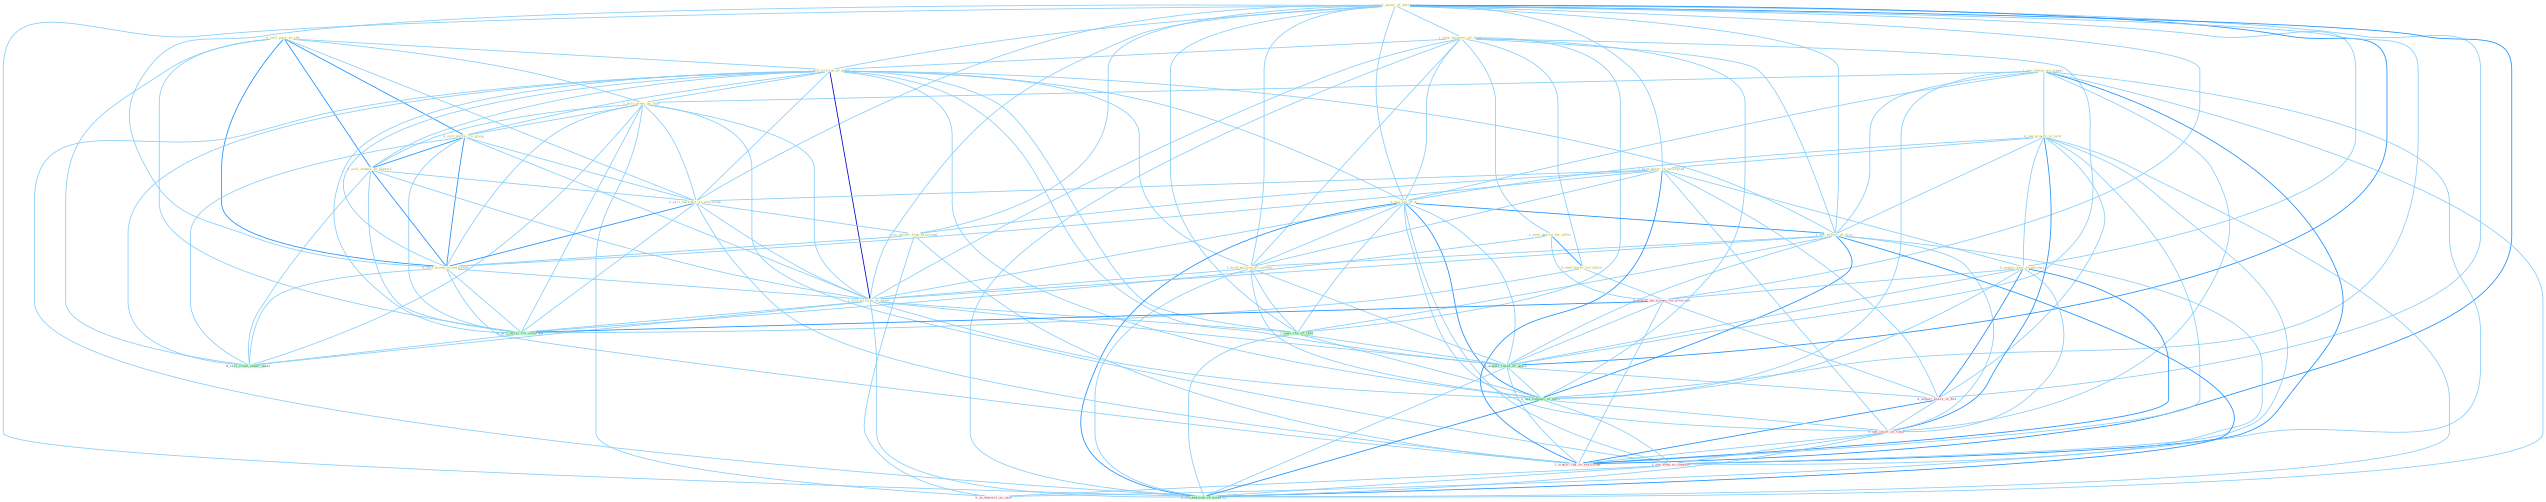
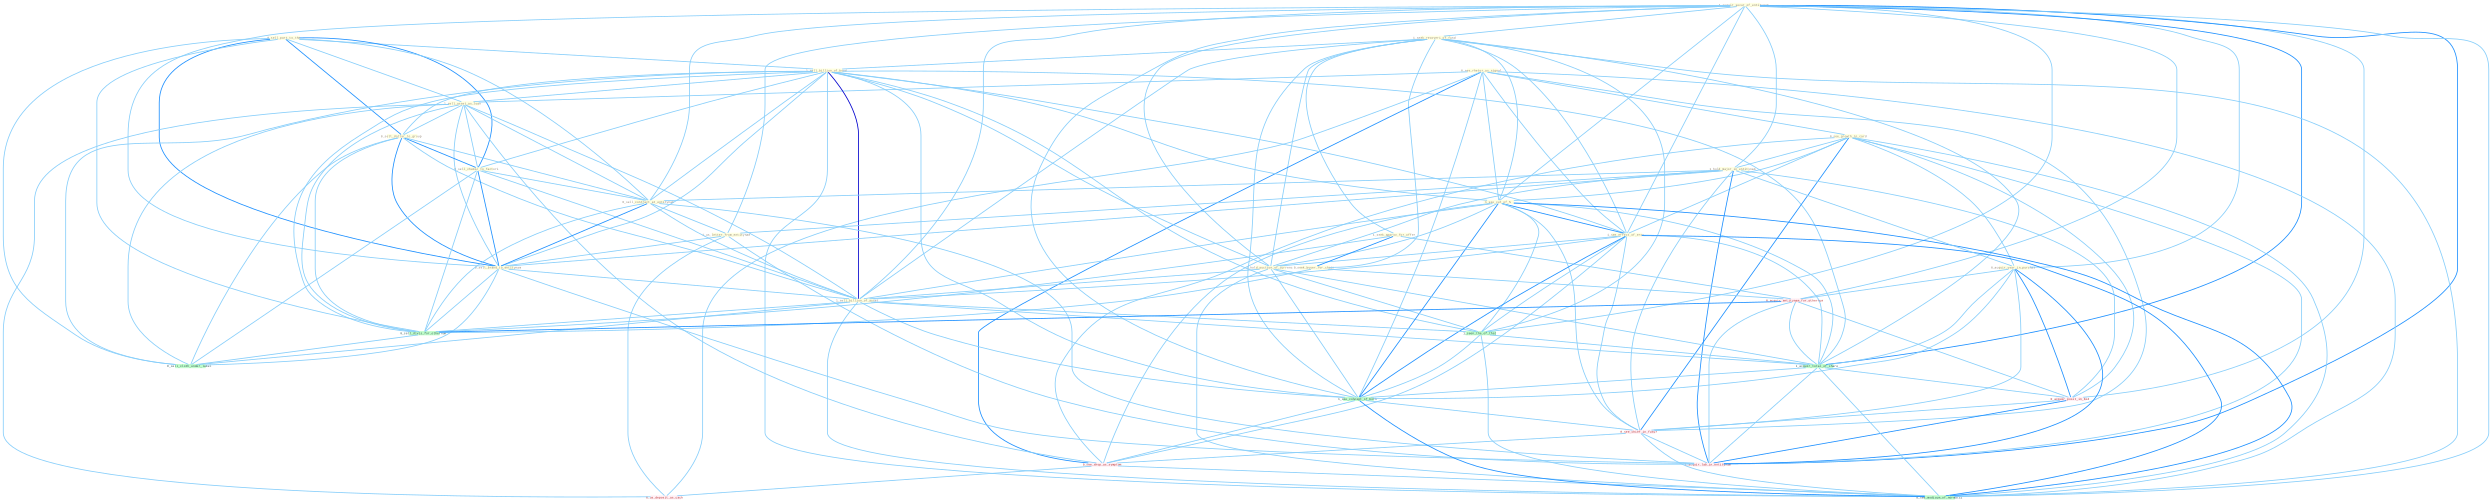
edge "1_acquir_secur_of_entitynam" -- "1_sell_billion_of_bond": removed
